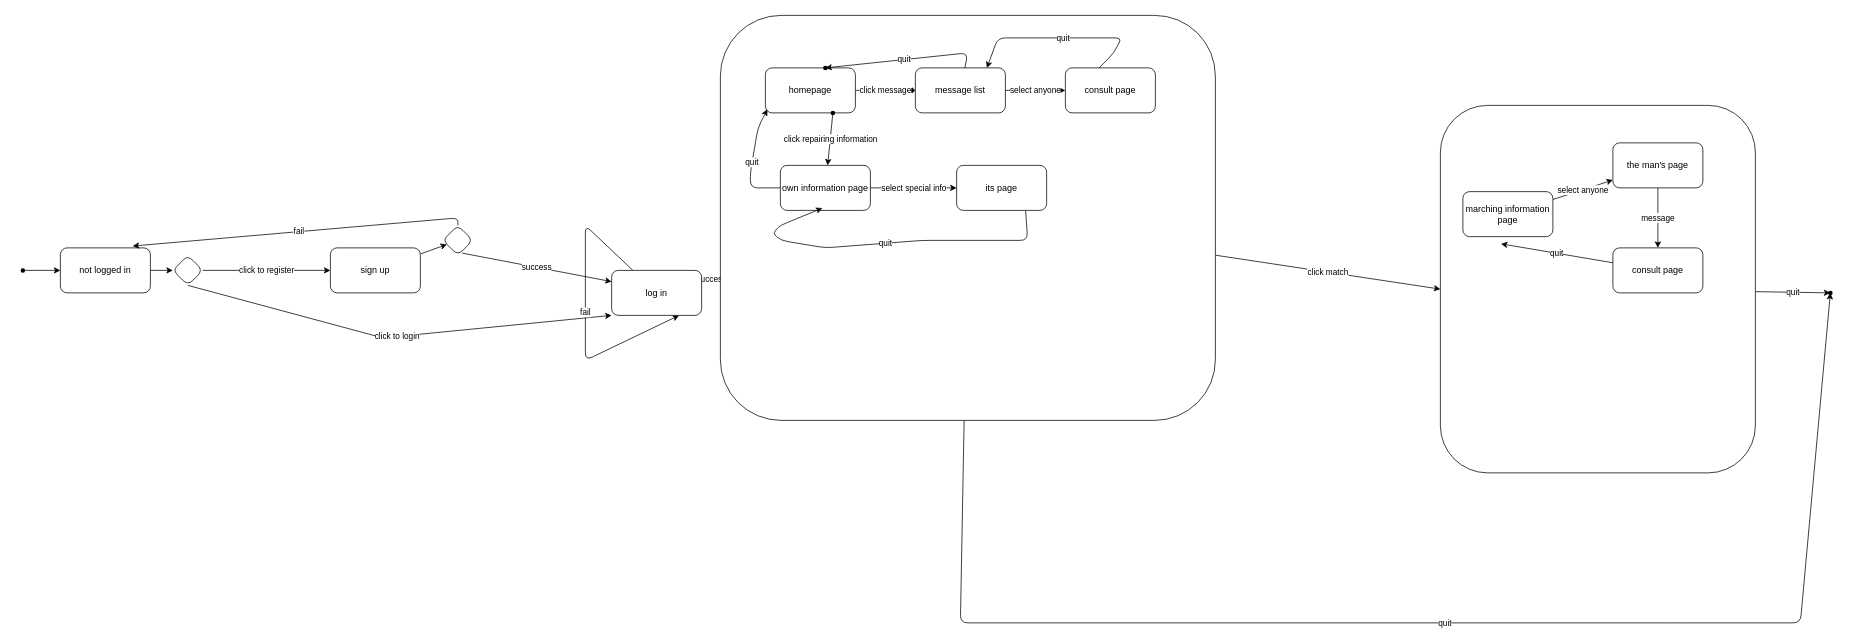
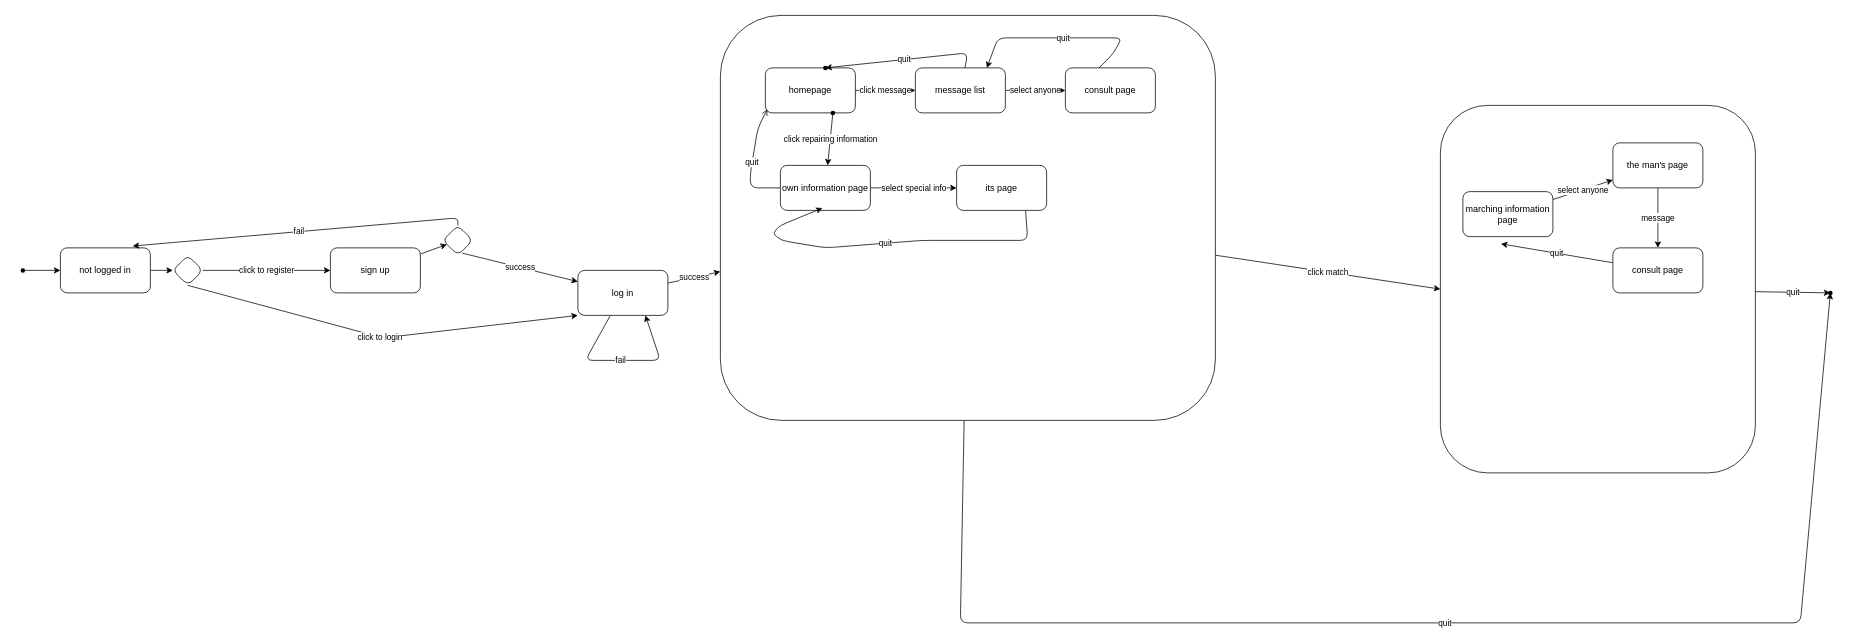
edge "homepage" -> "message list": arrowhead diamond -> classic
edge "own information page" -> "homepage": arrowhead classic -> open
node "log in": moved (657, 293) -> (623, 293)
